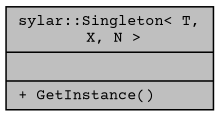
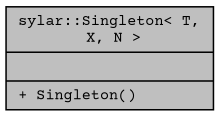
node "sylar::Singleton< T,": text "+ GetInstance()" -> "+ Singleton()"
